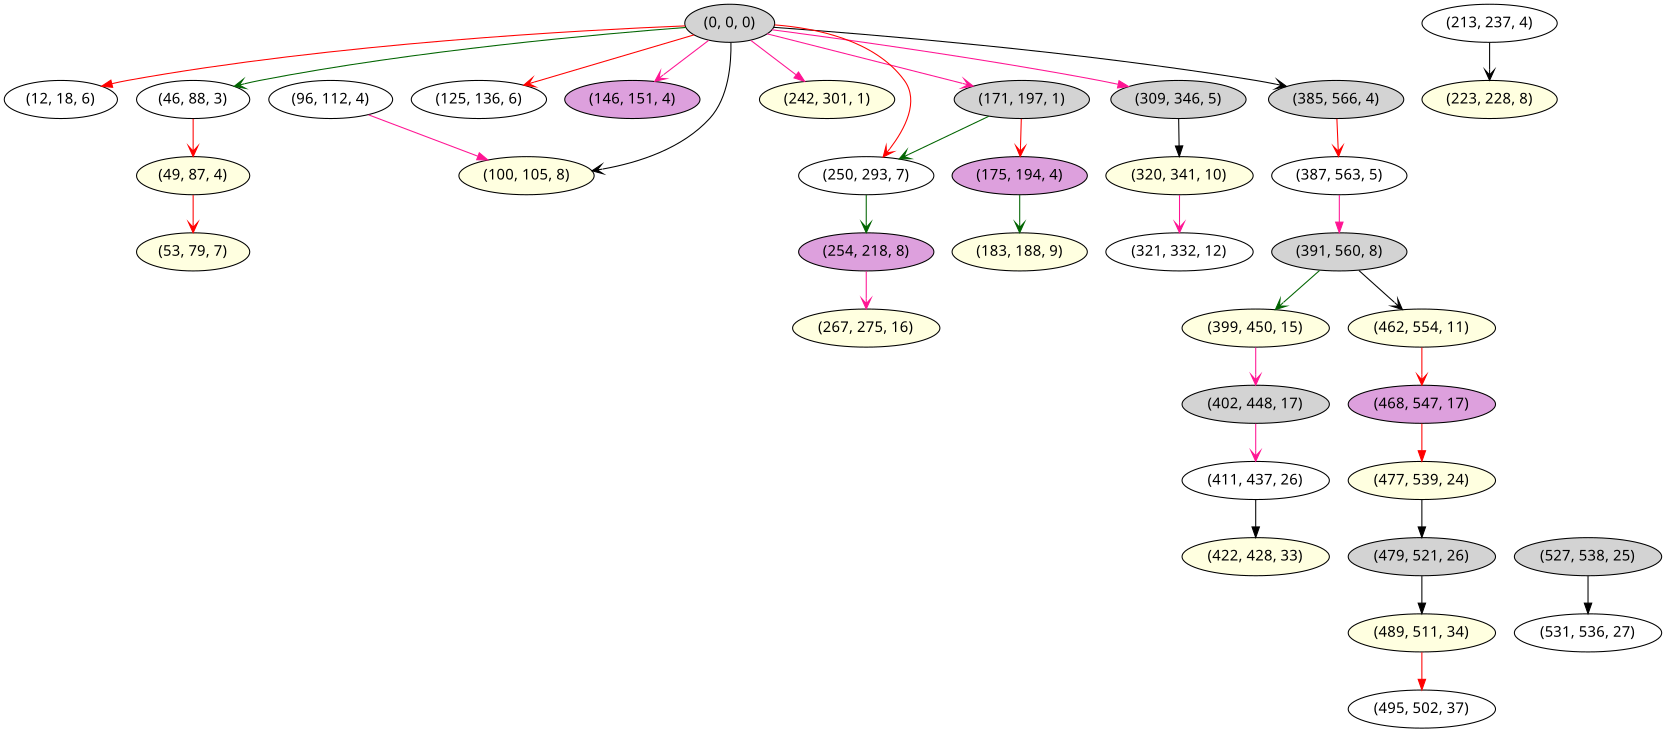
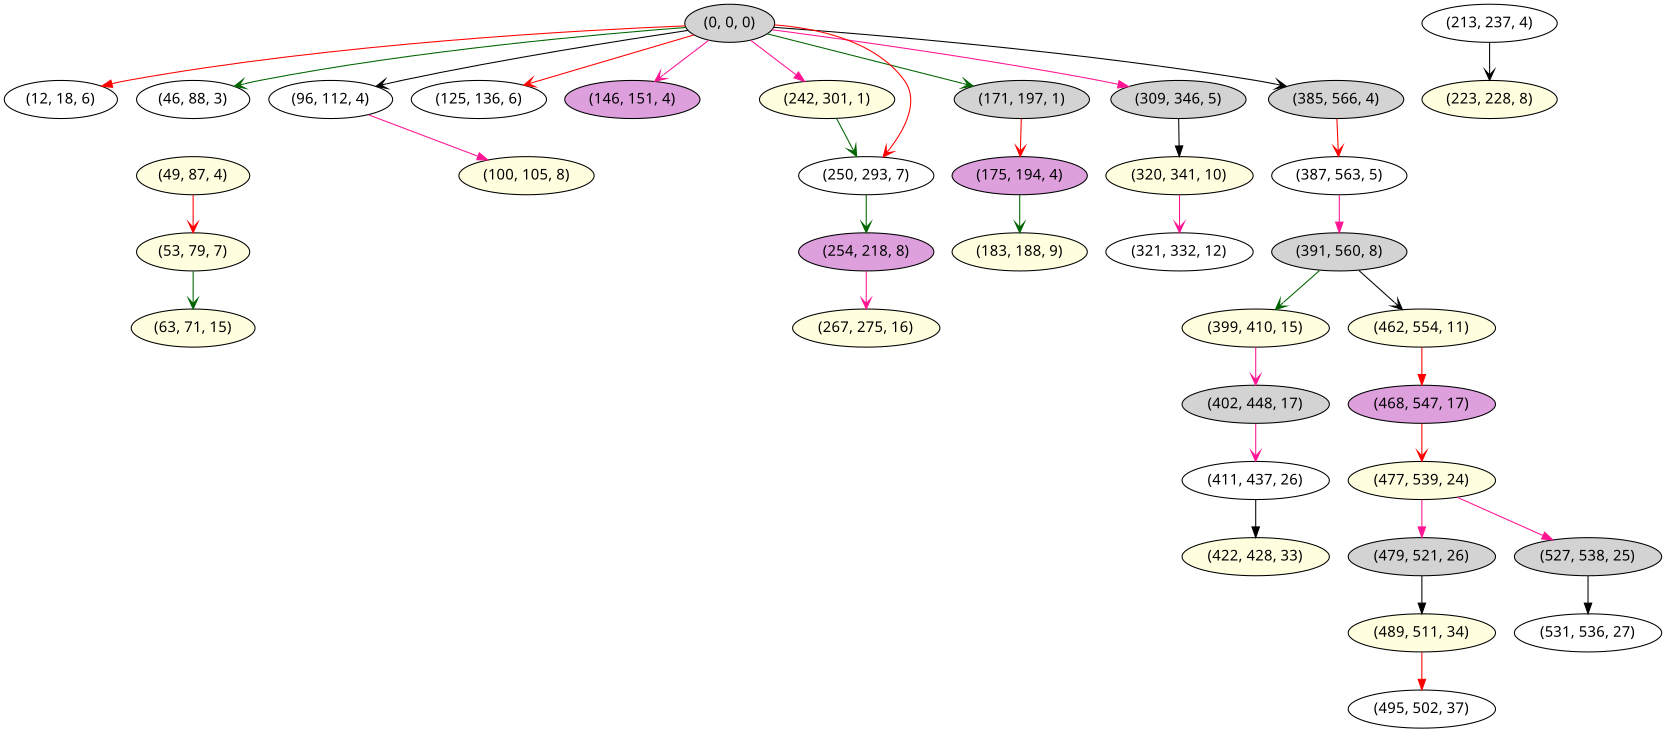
edge "(0, 0, 0)" -> "(171, 197, 1)": color deeppink -> darkgreen
edge "(46, 88, 3)" -> "(49, 87, 4)": removed
edge "(0, 0, 0)" -> "(100, 105, 8)": now "(0, 0, 0)" -> "(96, 112, 4)"
edge "(171, 197, 1)" -> "(250, 293, 7)": now "(242, 301, 1)" -> "(250, 293, 7)"
node "(63, 71, 15)": added
node "(399, 450, 15)": label "(399, 450, 15)" -> "(399, 410, 15)"
edge "(462, 554, 11)" -> "(468, 547, 17)": arrowhead vee -> normal
edge "(468, 547, 17)" -> "(477, 539, 24)": arrowhead normal -> vee
edge "(477, 539, 24)" -> "(479, 521, 26)": color black -> deeppink
edge "(477, 539, 24)" -> "(527, 538, 25)": added
